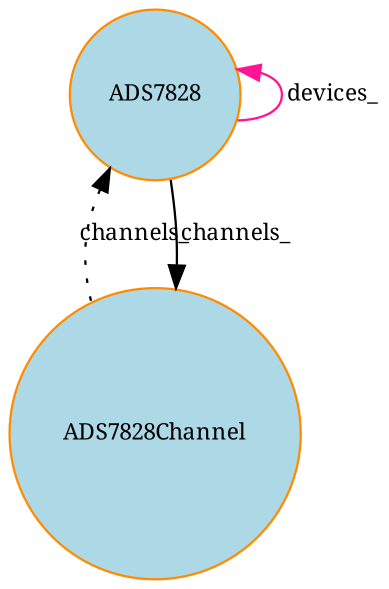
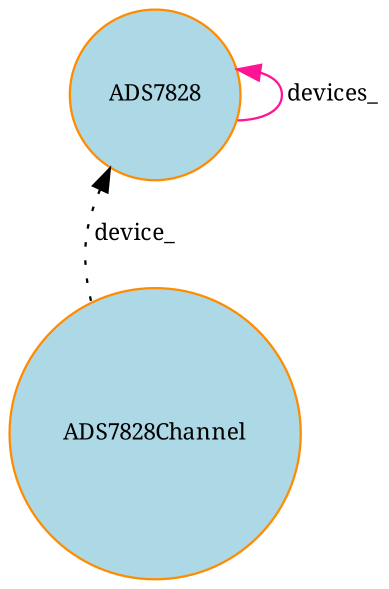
edge "ADS7828" -> "ADS7828Channel": removed, label "channels_"
edge "ADS7828Channel" -> "ADS7828": label " channels_" -> " device_"
